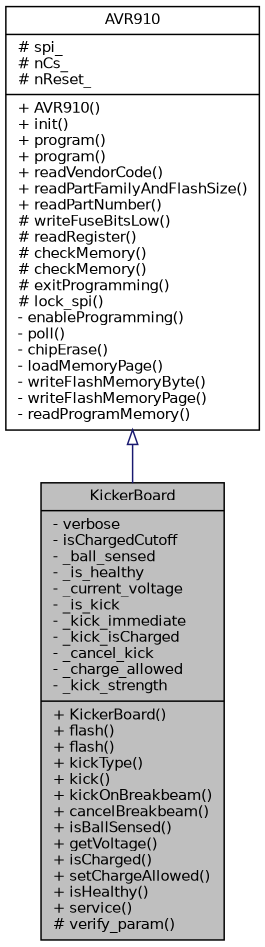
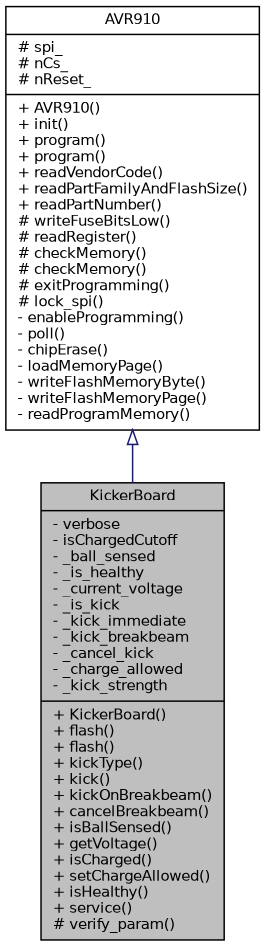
node "KickerBoard": text "- _kick_isCharged" -> "- _kick_breakbeam"
